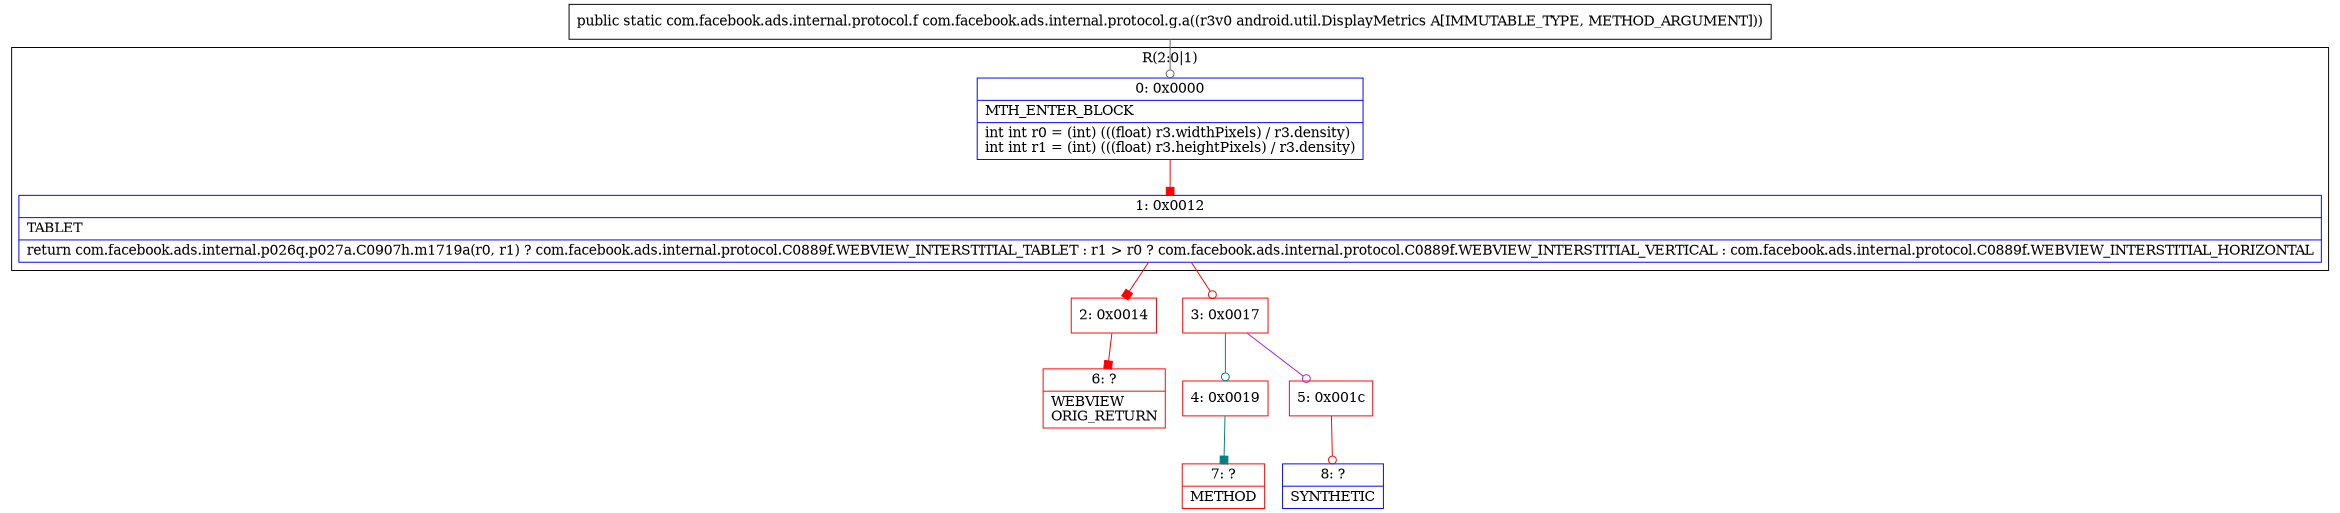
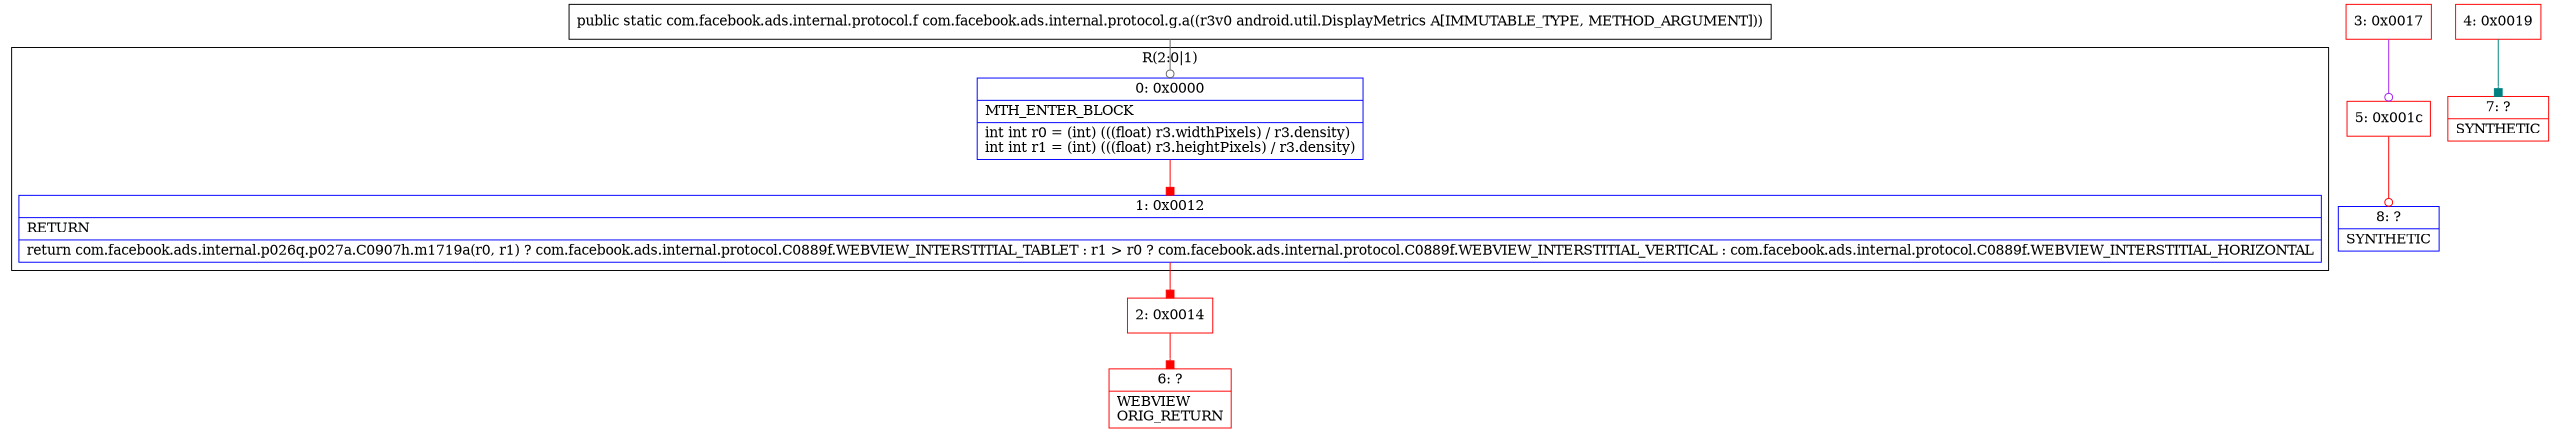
node "1: 0x0012": text "TABLET" -> "RETURN"
edge "1: 0x0012" -> "3: 0x0017": removed
edge "3: 0x0017" -> "4: 0x0019": removed
node "7: ?": text "METHOD" -> "SYNTHETIC"
